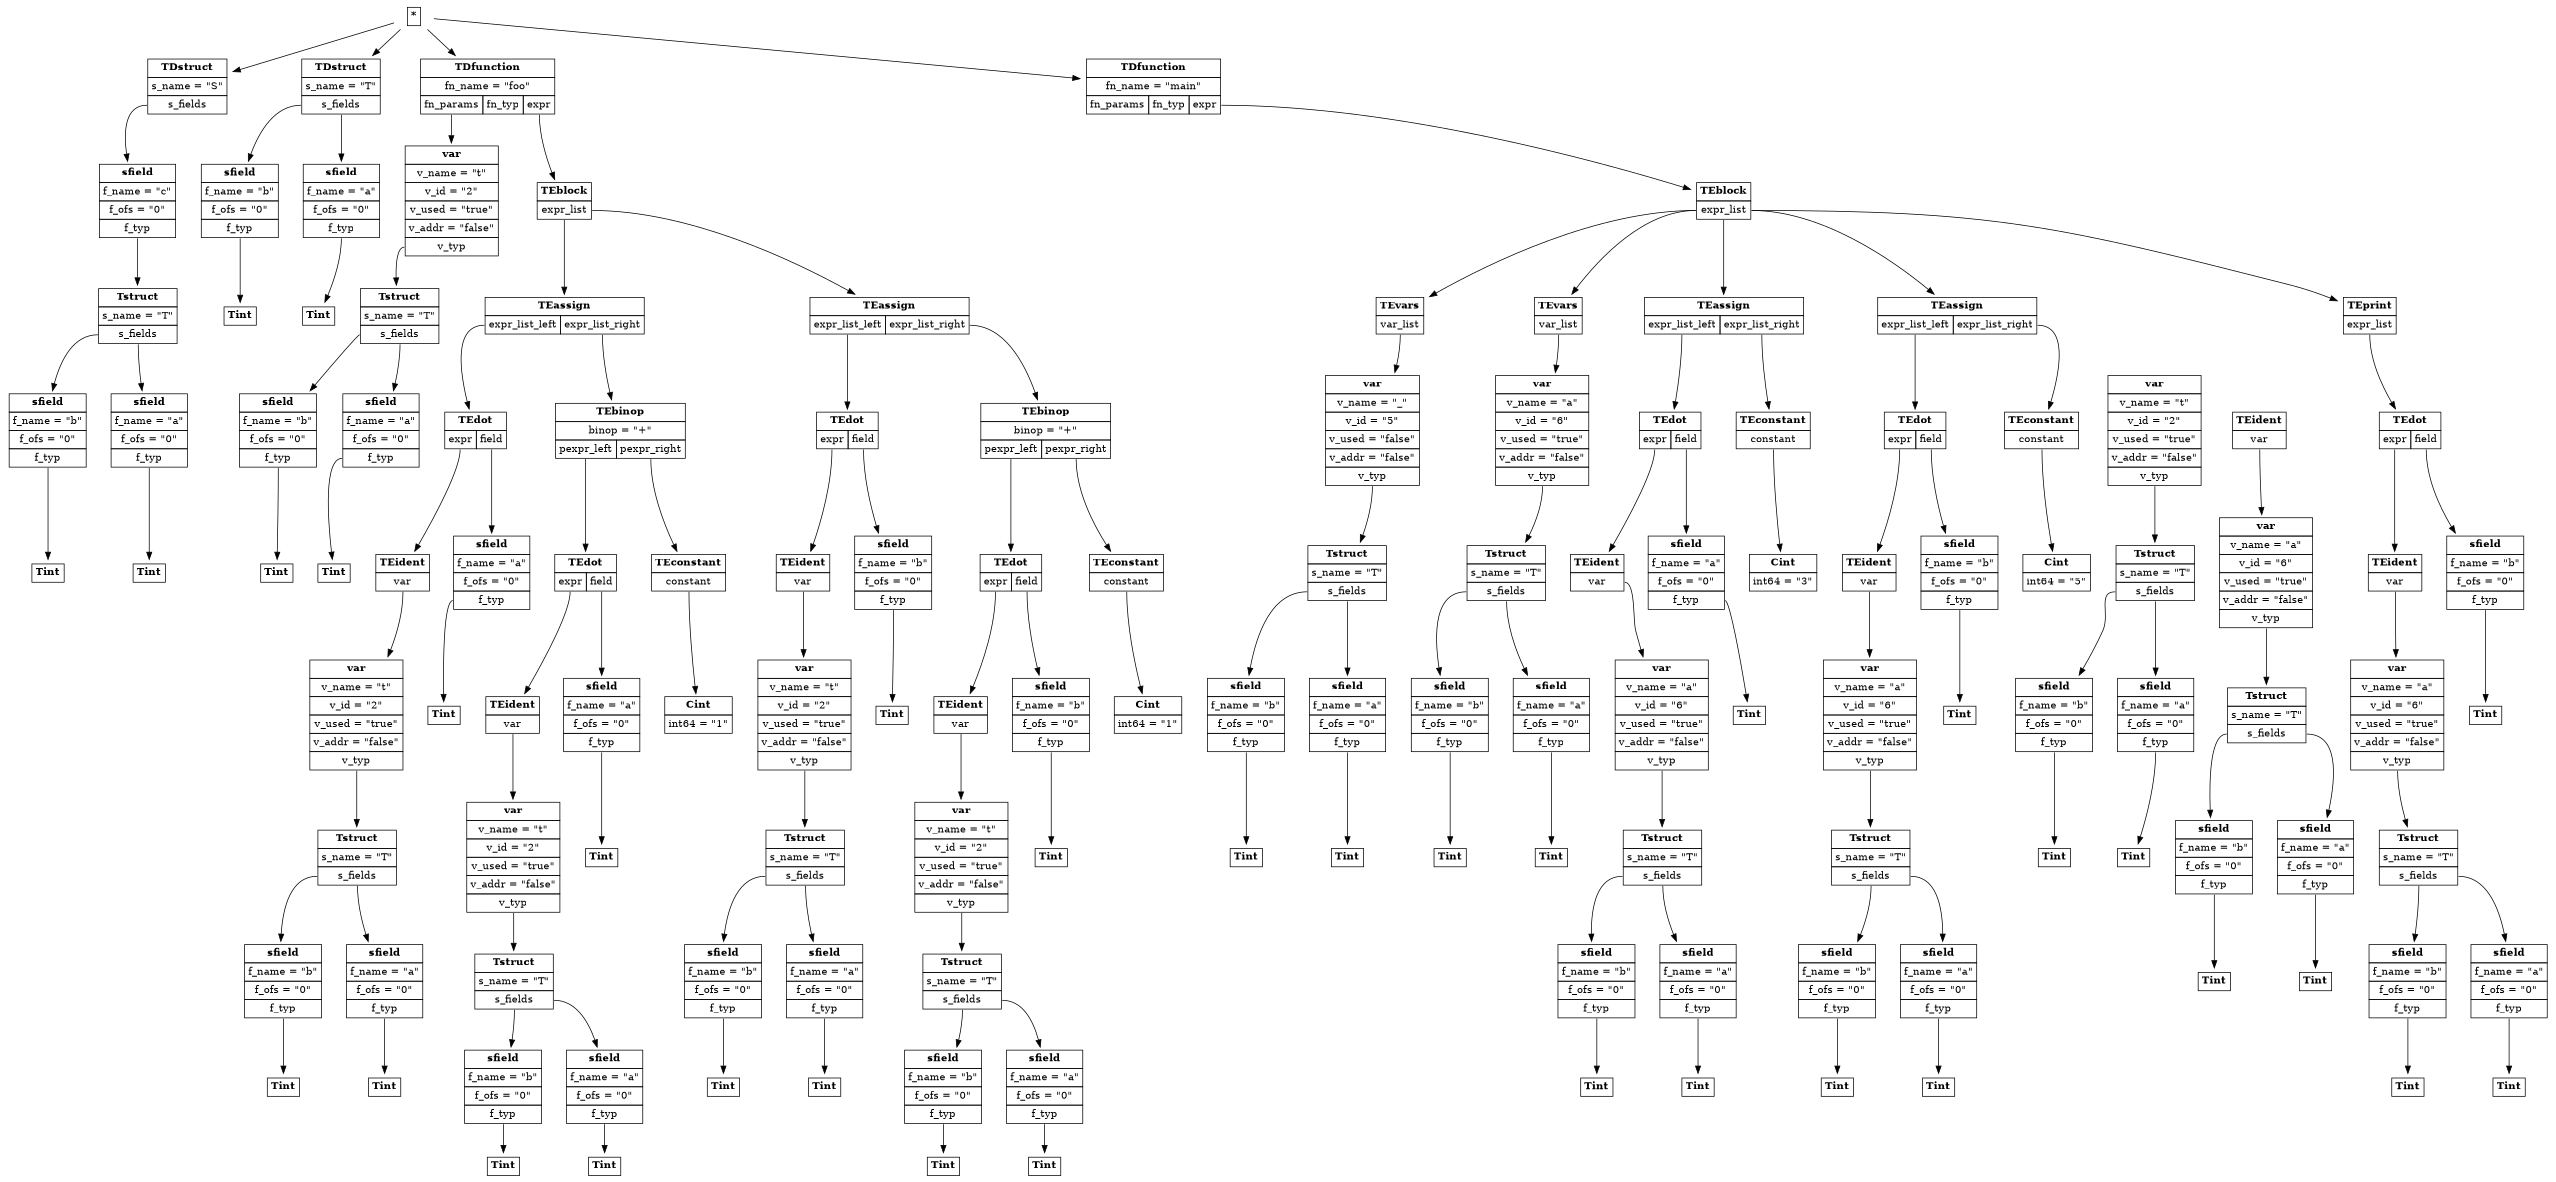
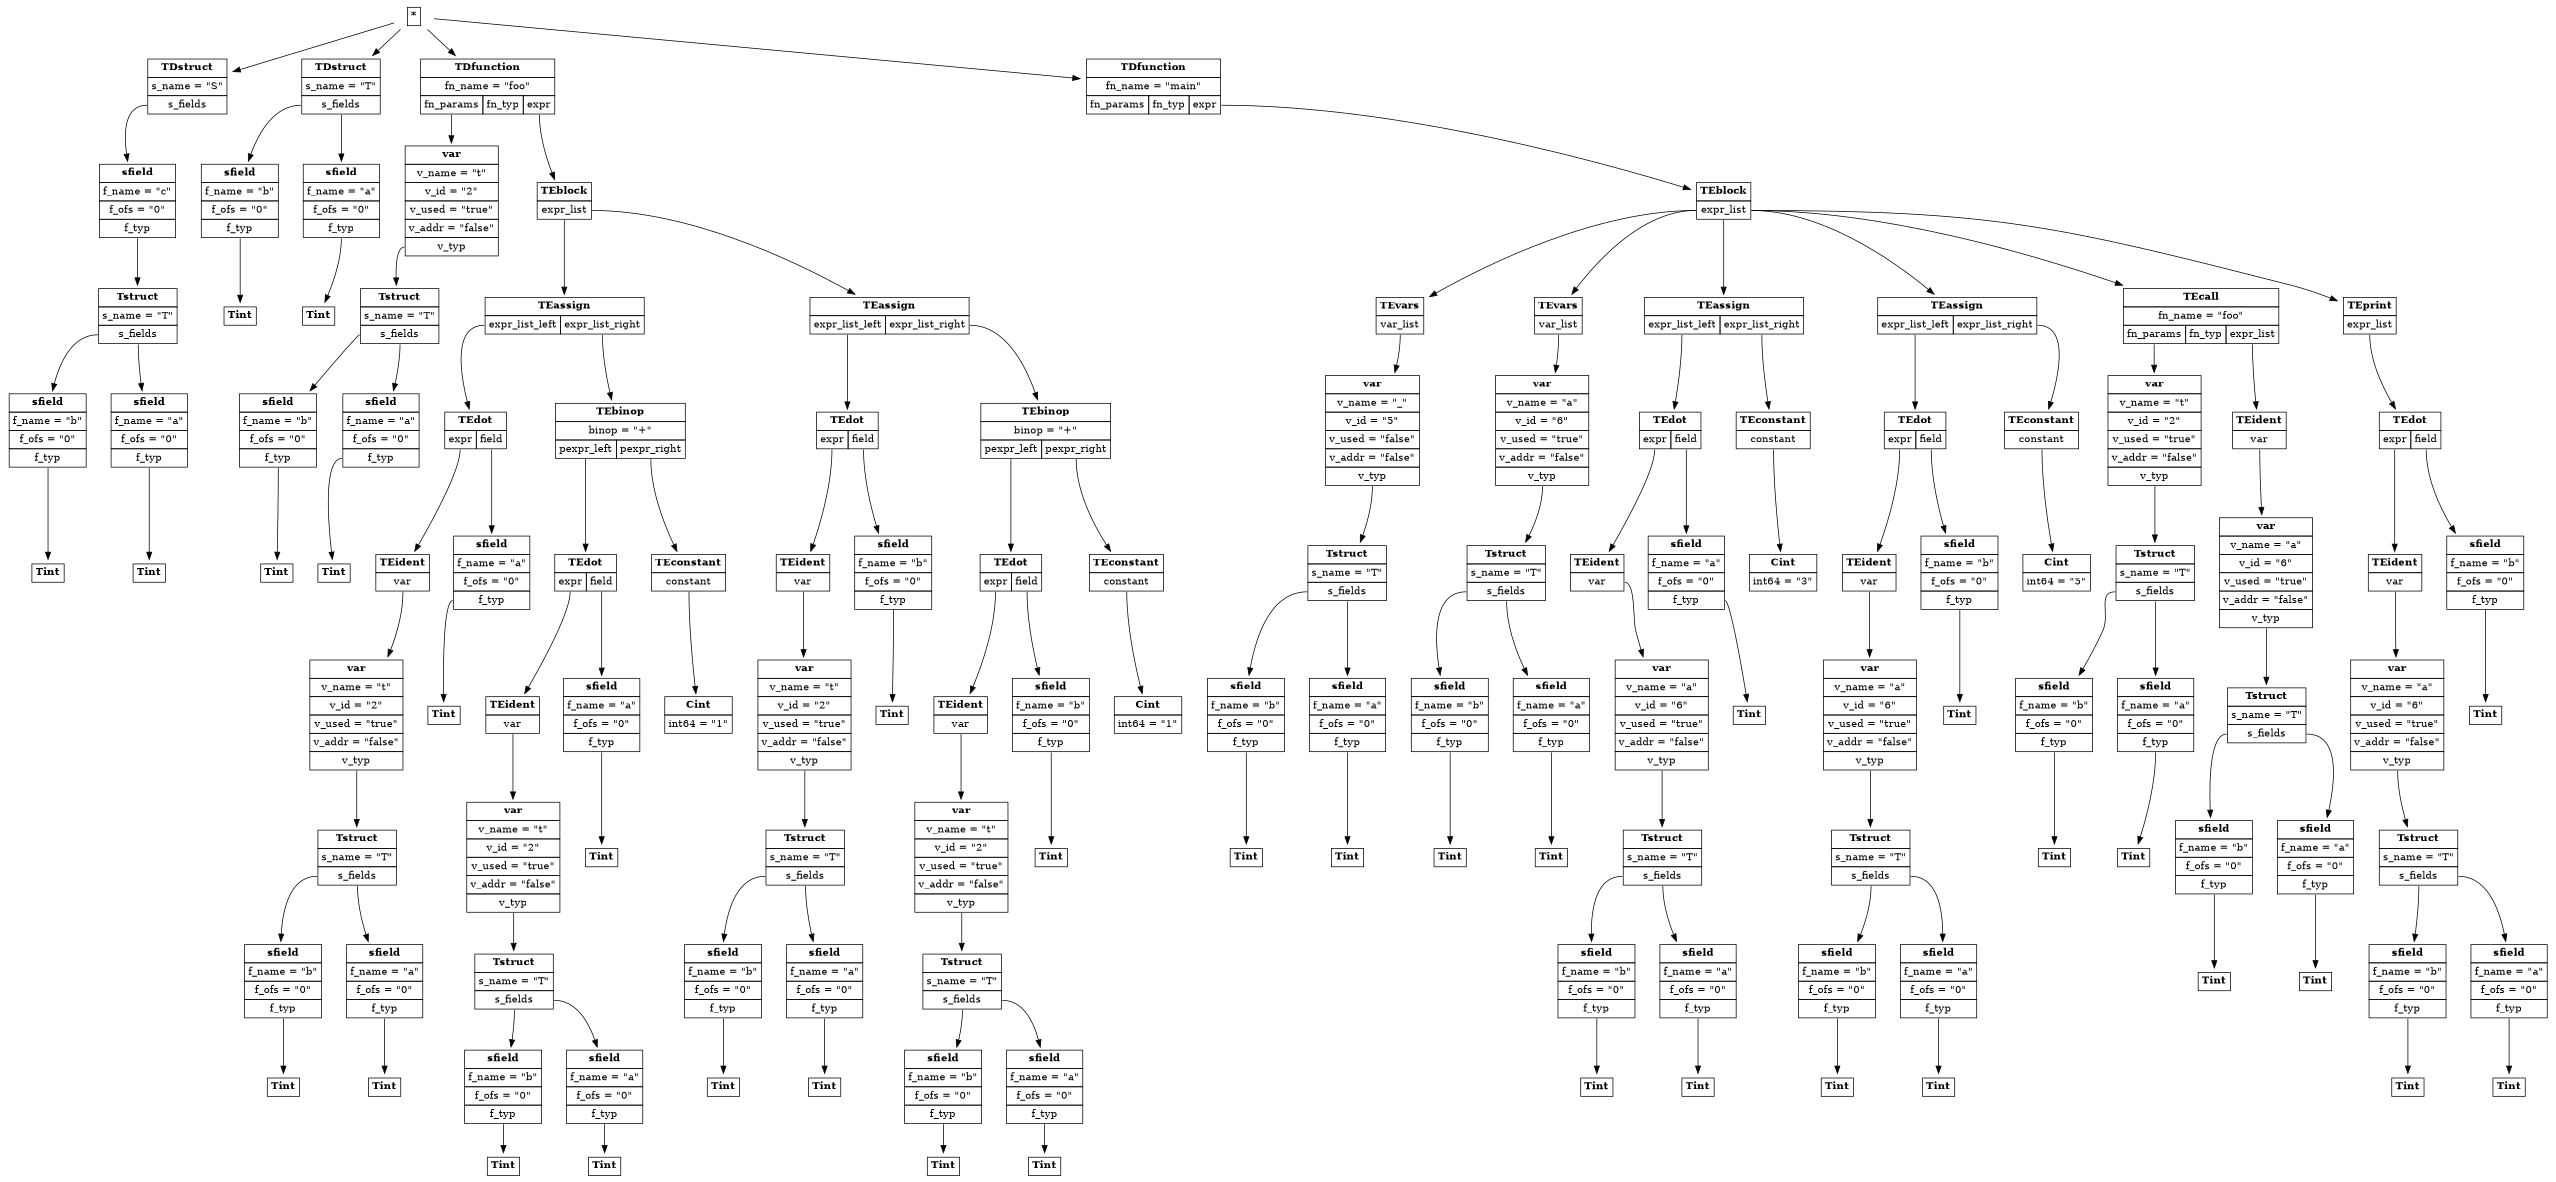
node "TEcall": added
